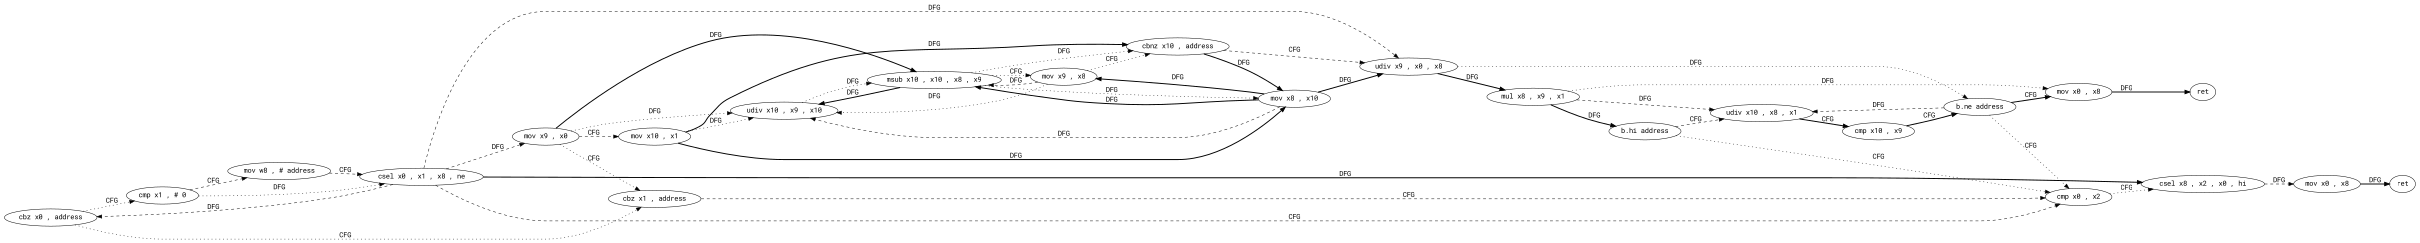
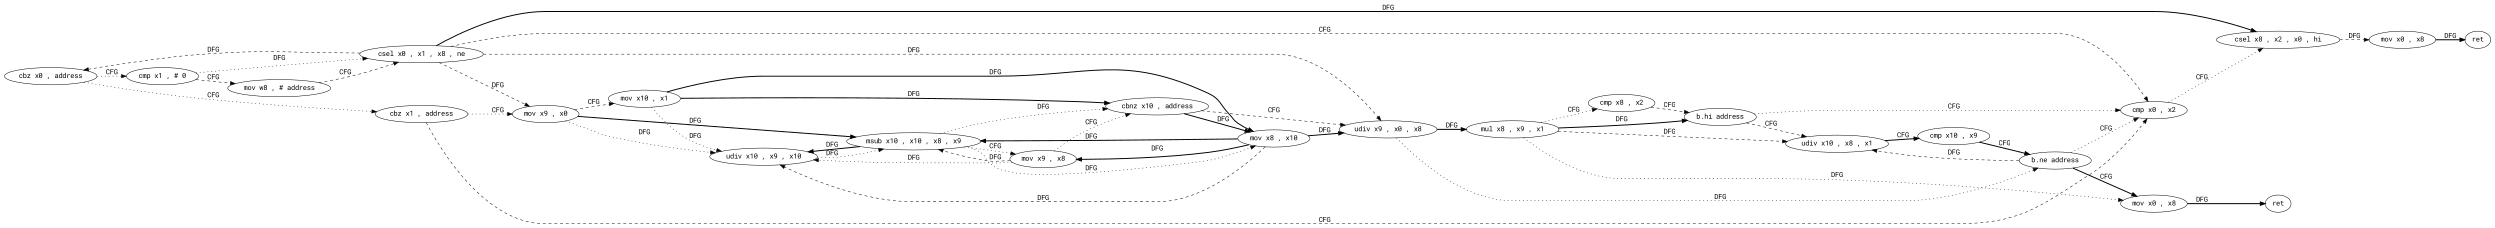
node "cmp x8 , x2": added
edge "mov x9 , x0" -> "cbz x1 , address": reversed
